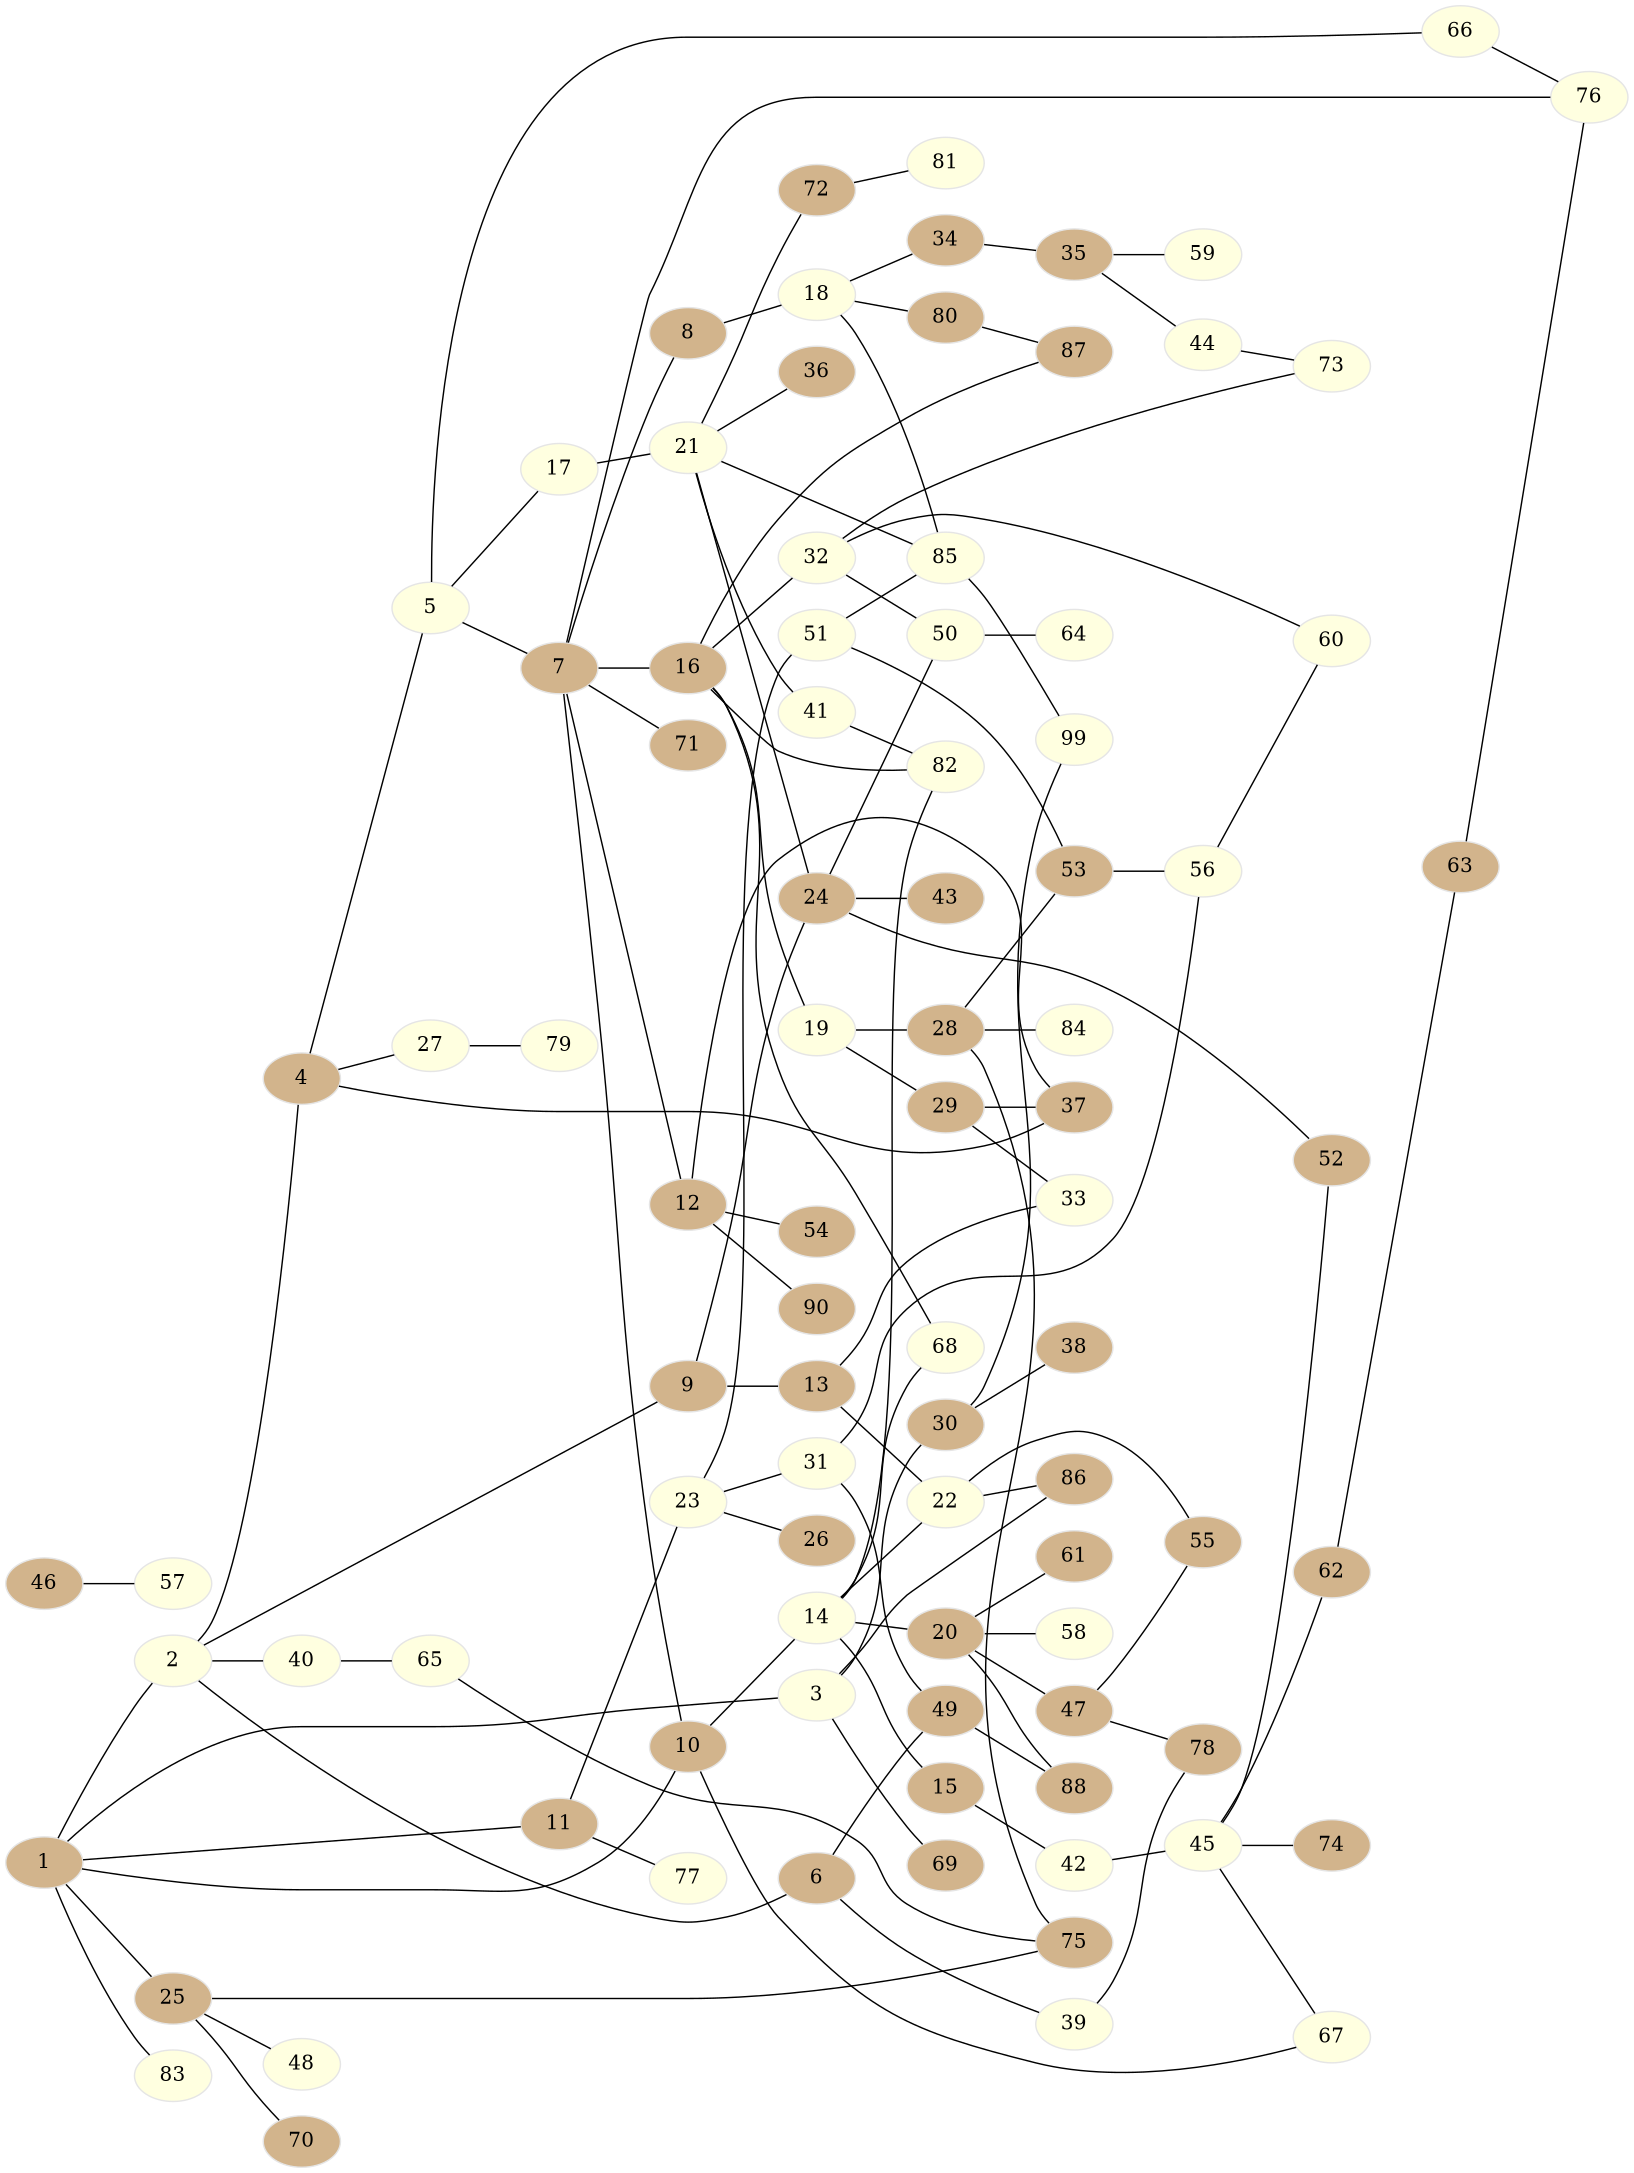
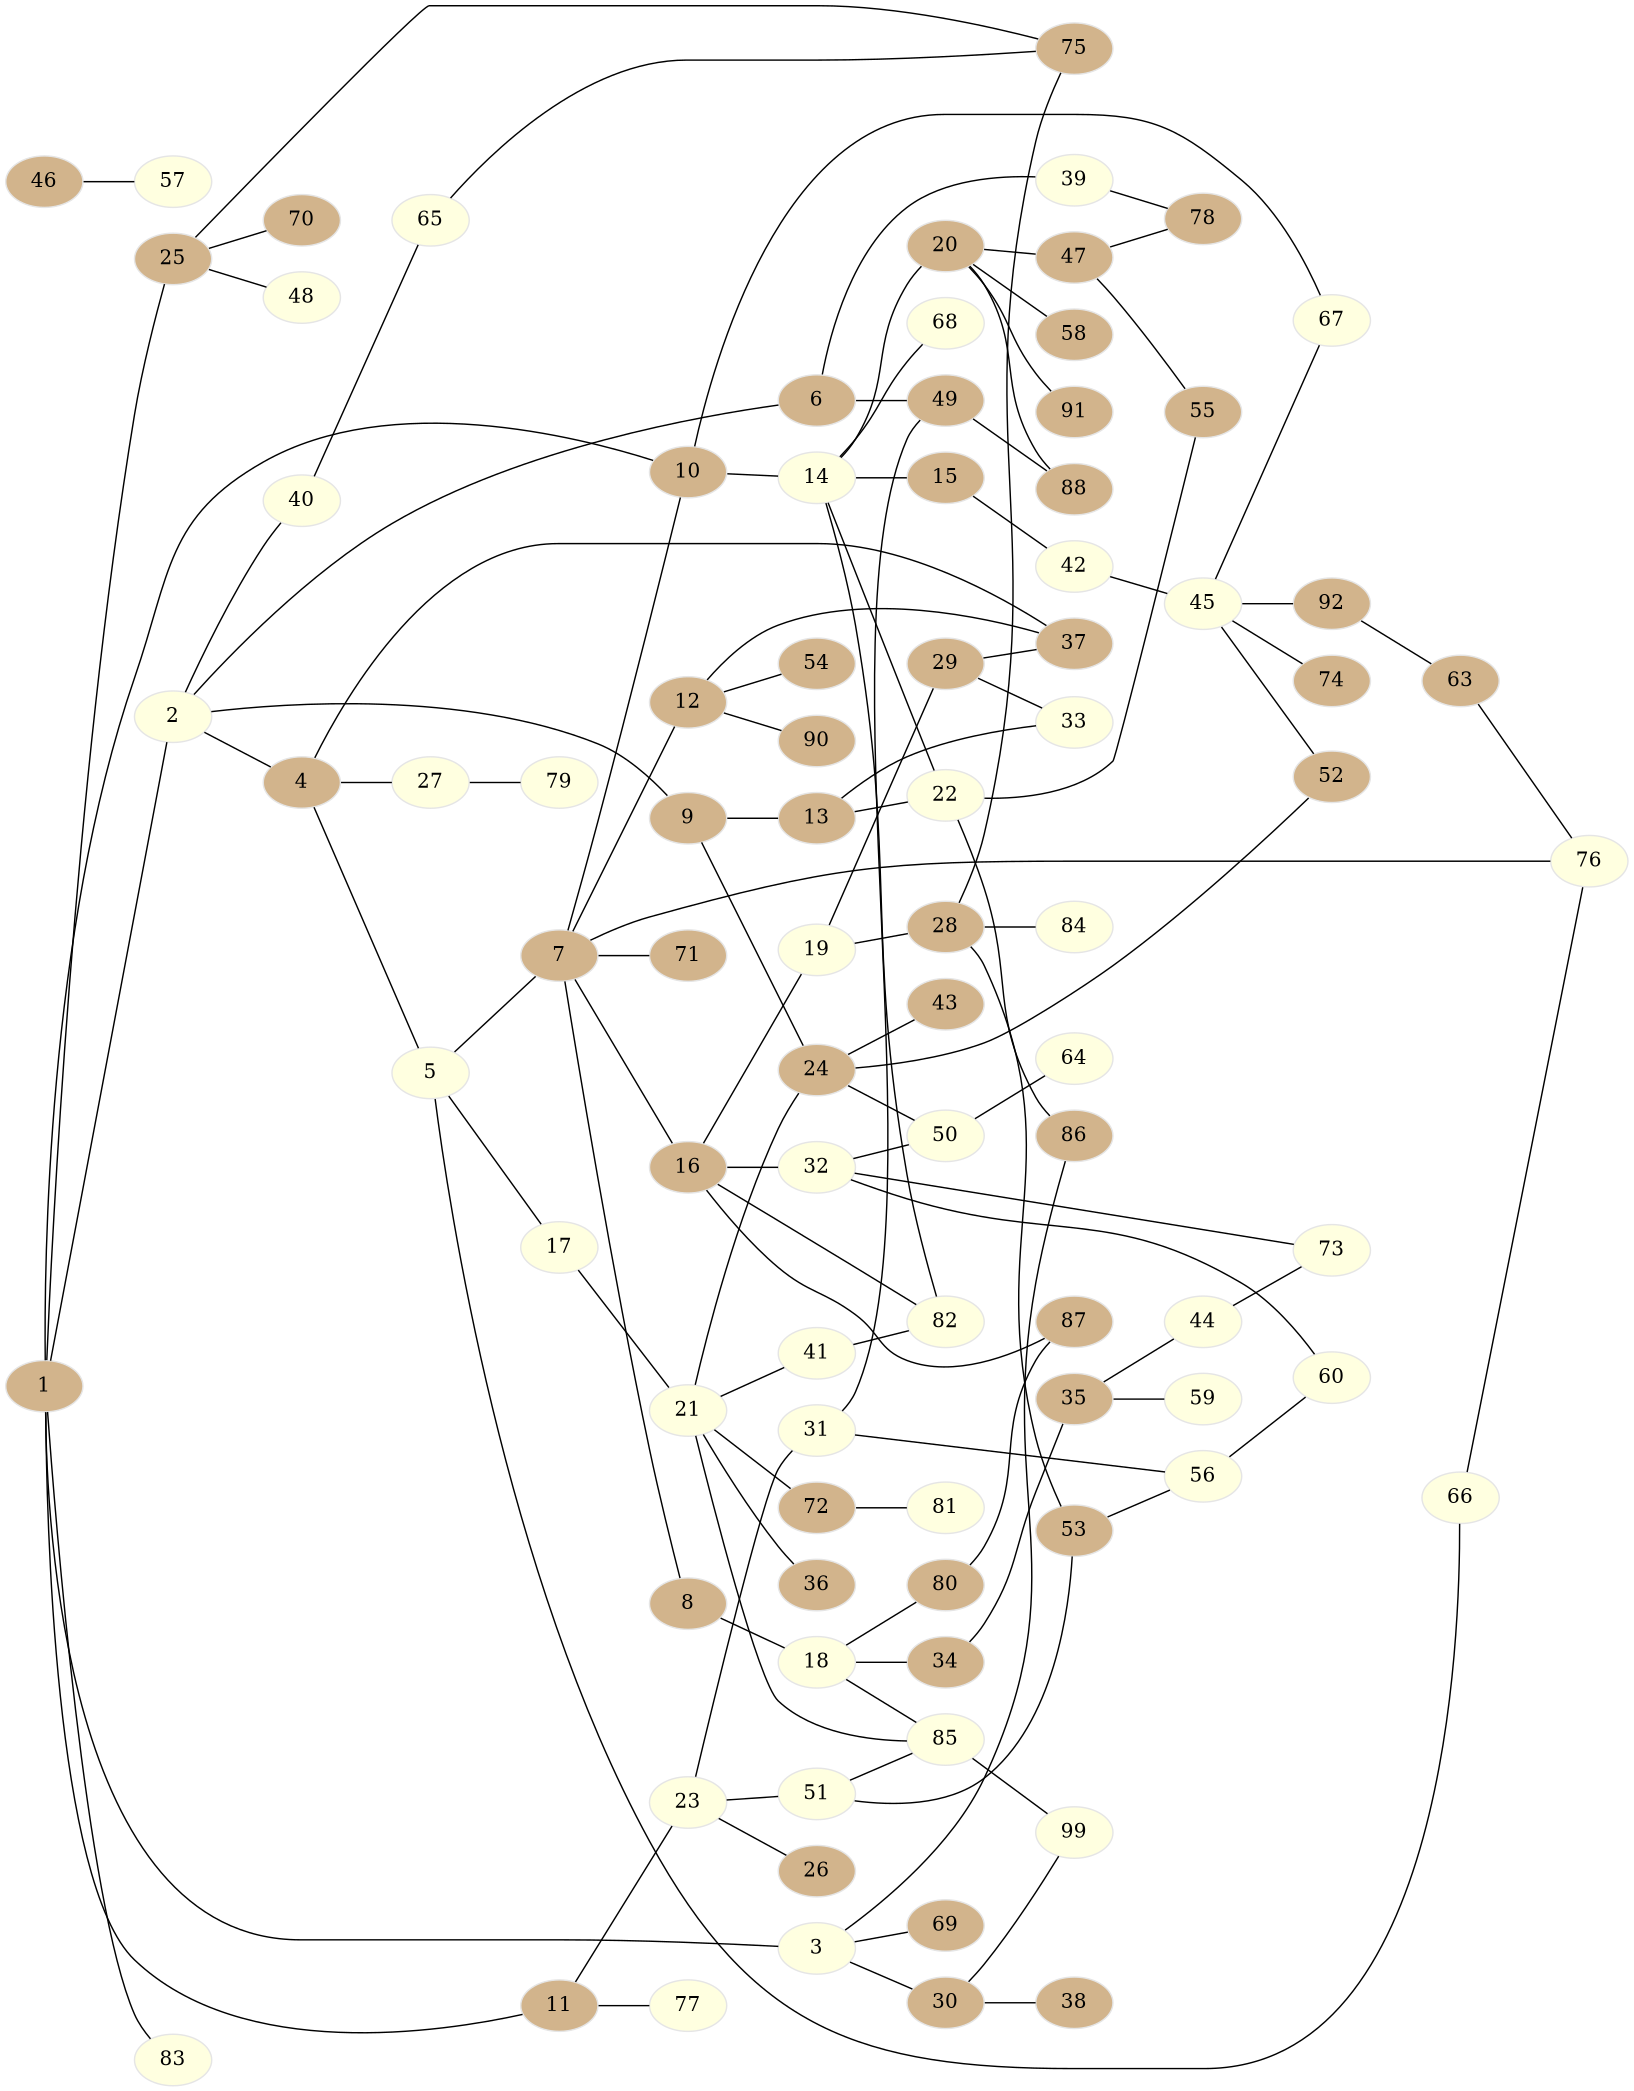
edge "16" -- "68": removed
node "61": label "61" -> "91"
node "62": label "62" -> "92"
node "58": fillcolor lightyellow -> tan
